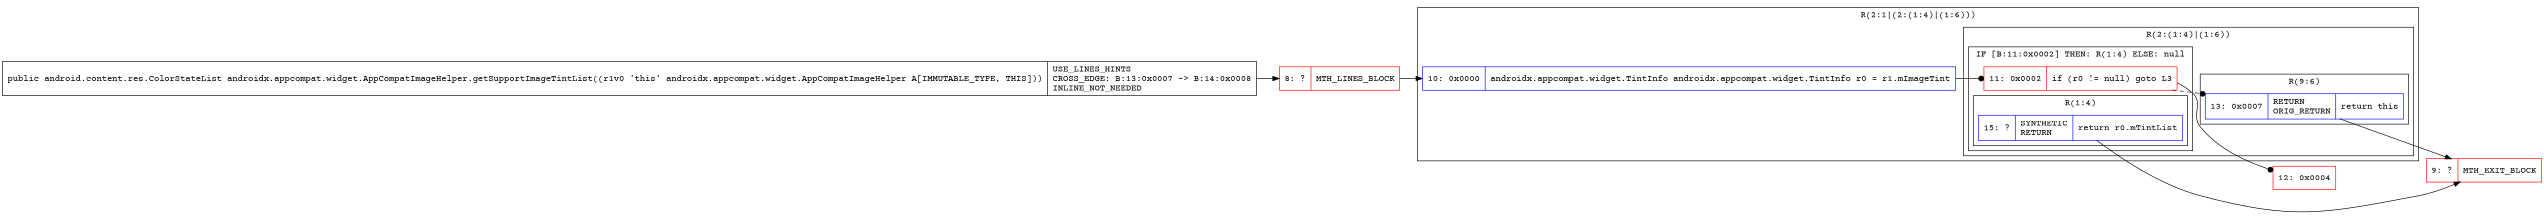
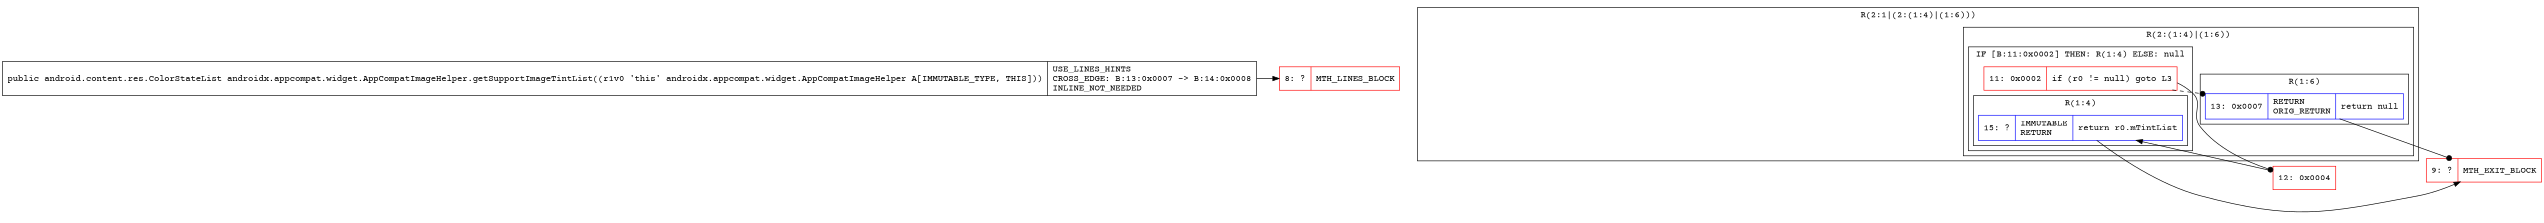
node "10: 0x0000": removed
cluster "R(9:6)": label "R(9:6)" -> "R(1:6)"
node "13: 0x0007": text "return this" -> "return null"
node "15: ?": text "SYNTHETIC" -> "IMMUTABLE"
edge "13: 0x0007" -> "9: ?": arrowhead normal -> dot
edge "12: 0x0004" -> "15: ?": added
